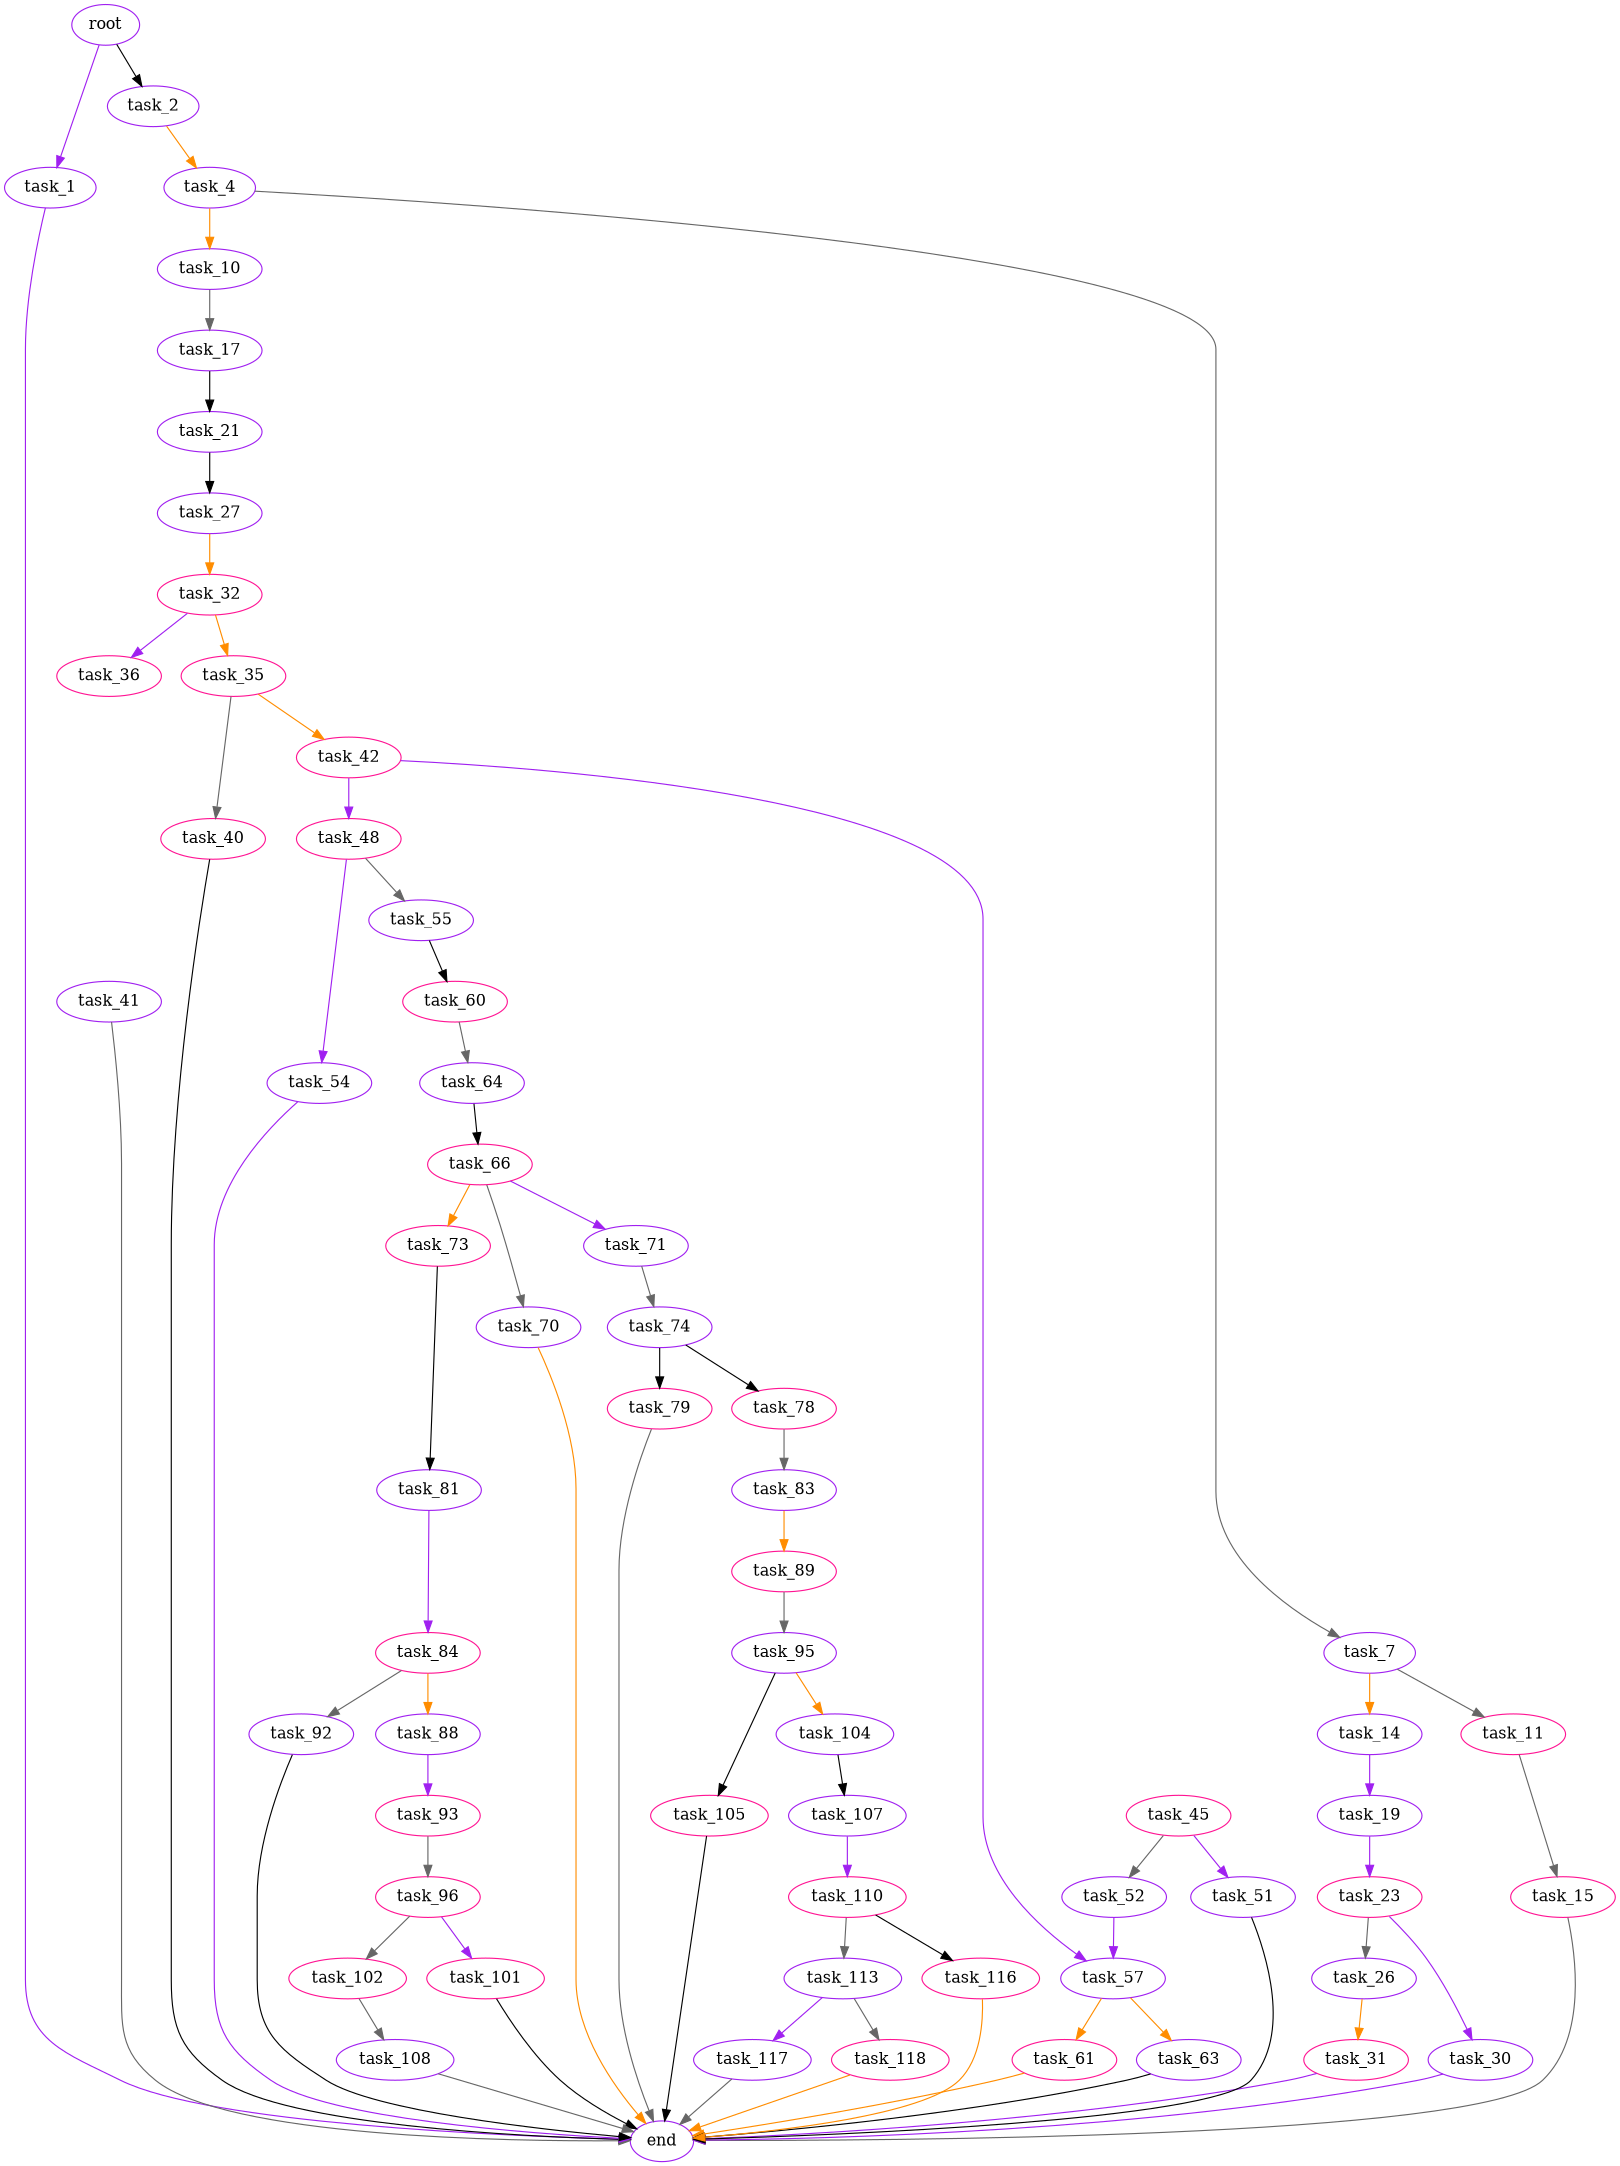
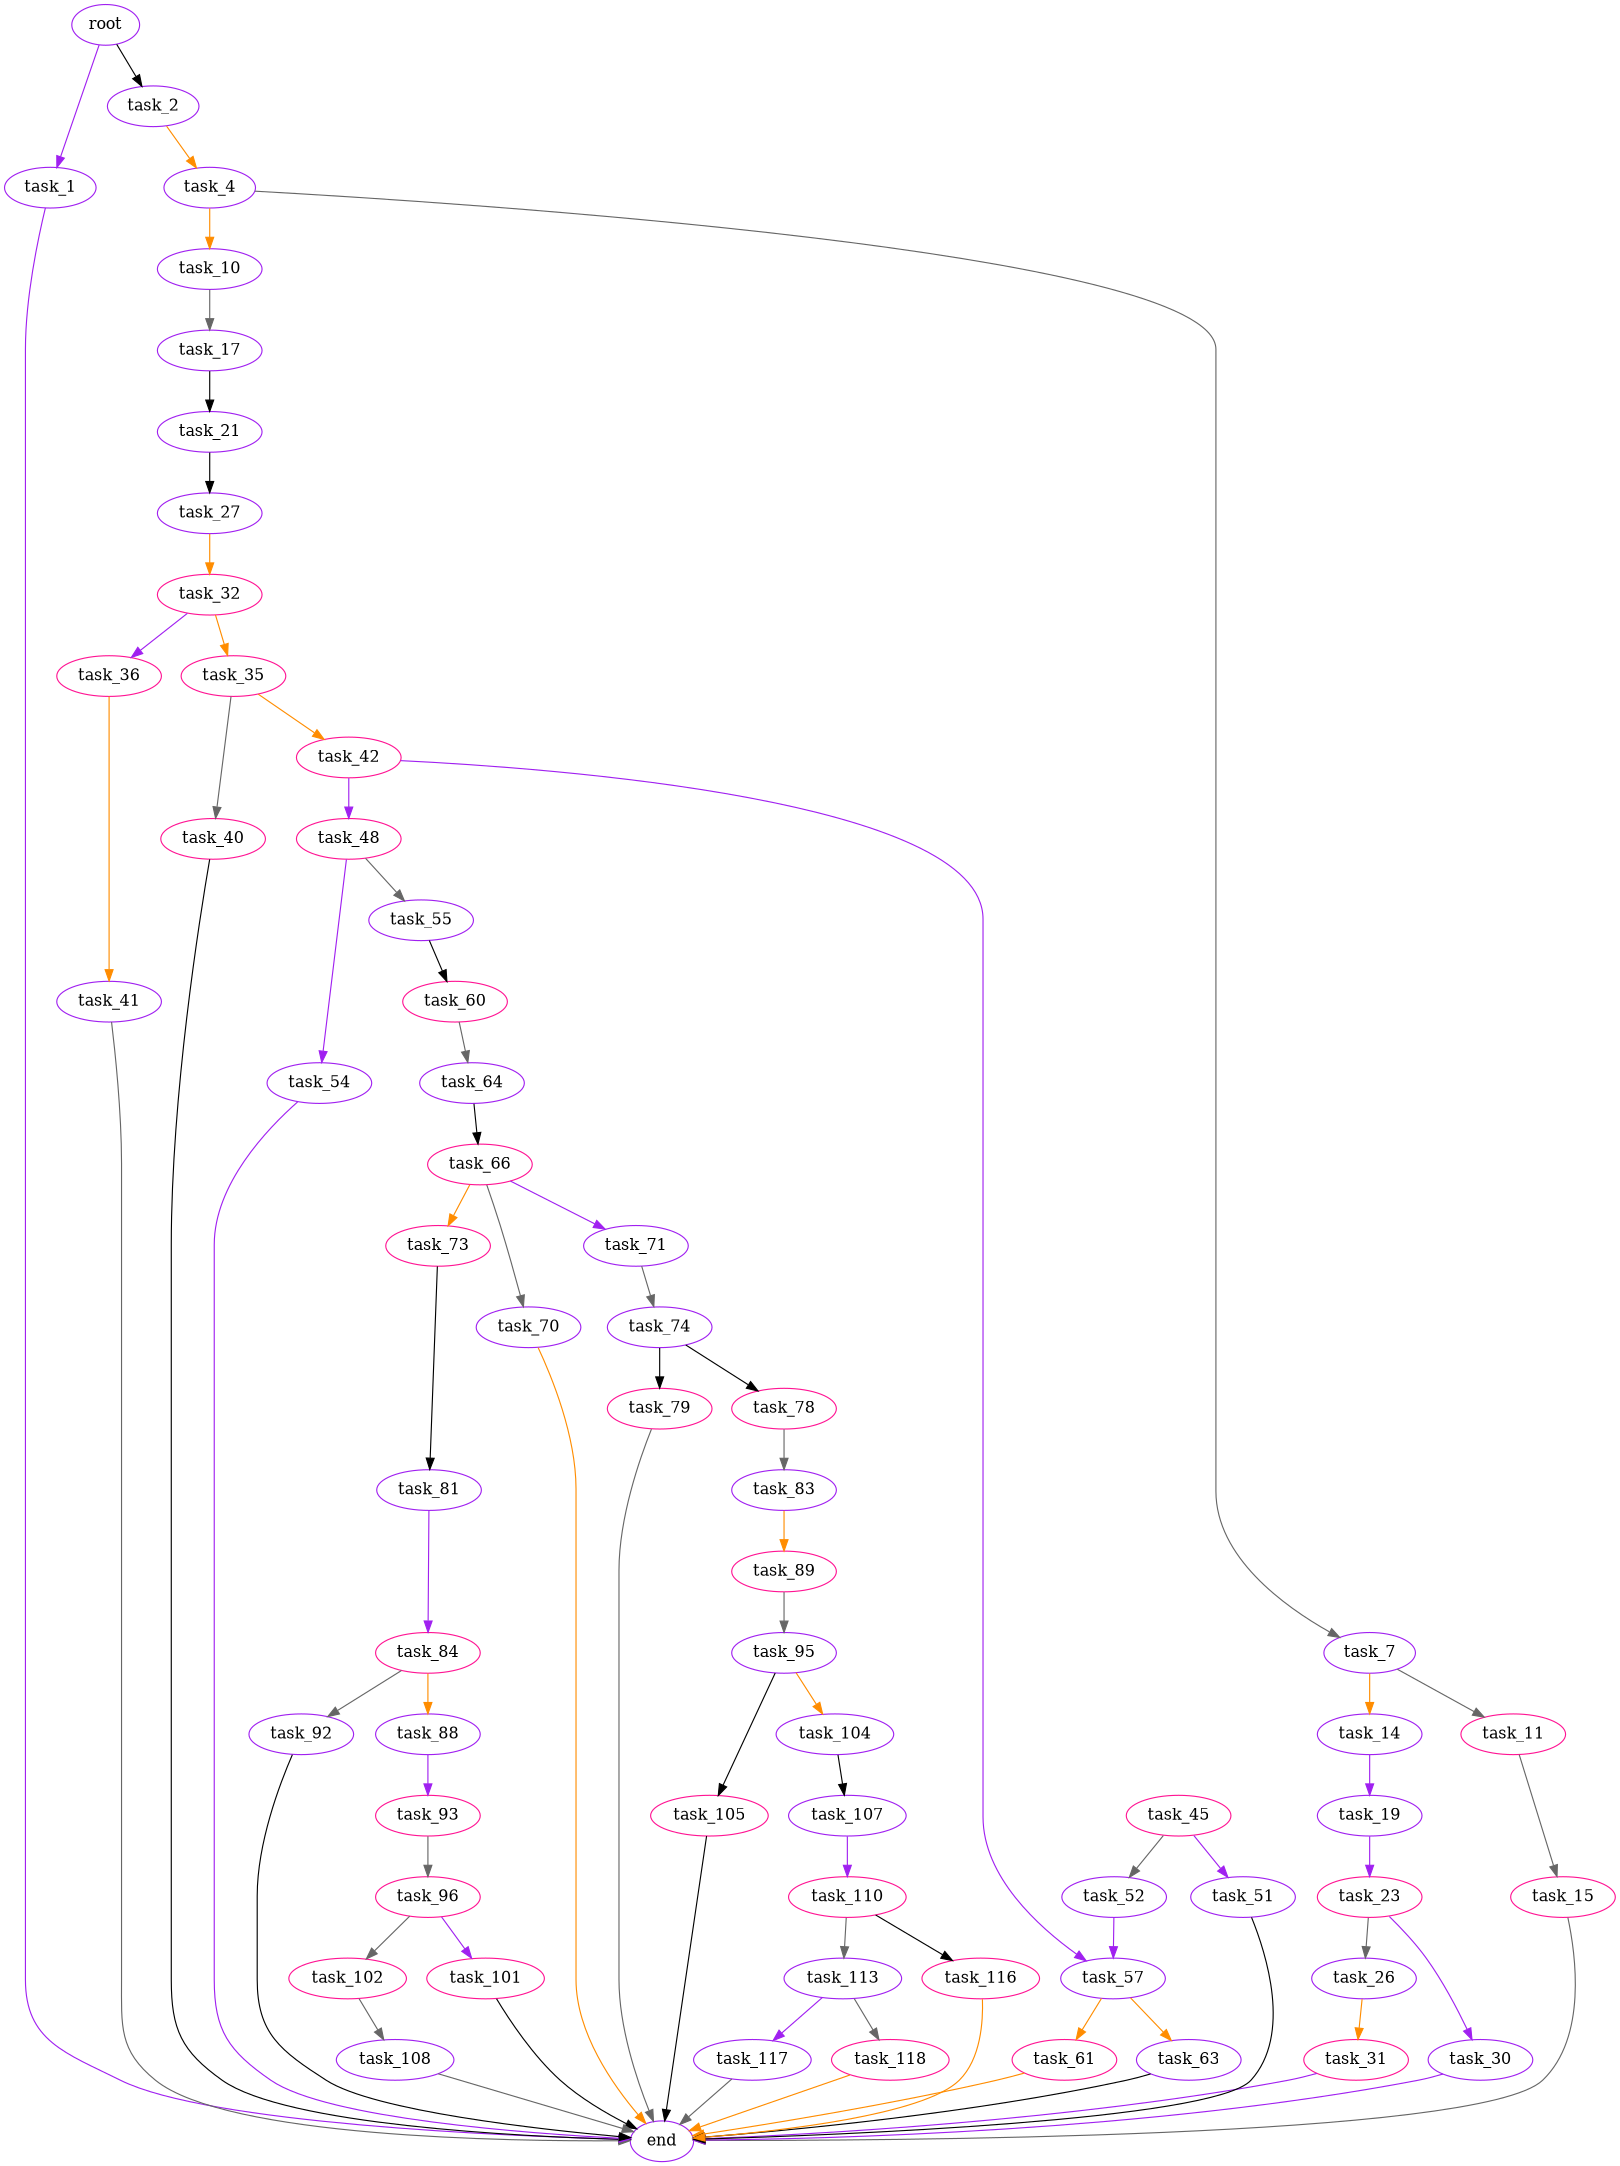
edge "task_36" -> "task_41": added
